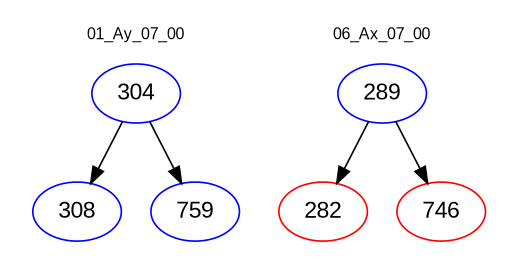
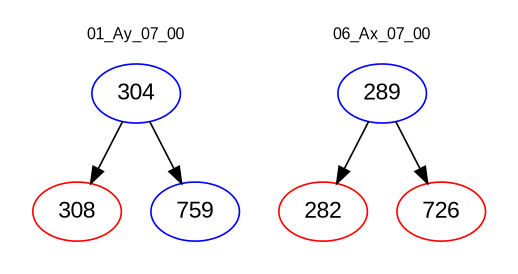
node "308": color blue -> red
node "746": label "746" -> "726"
